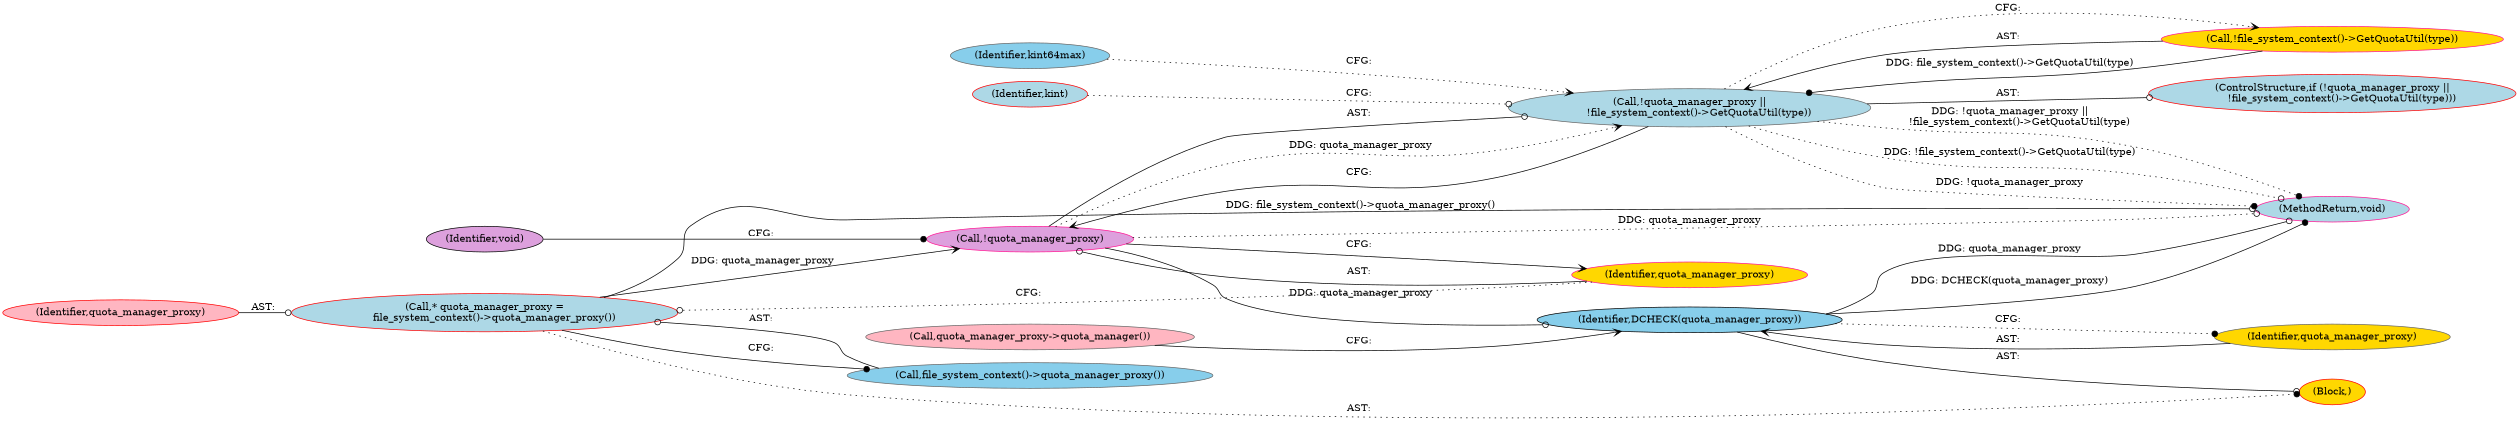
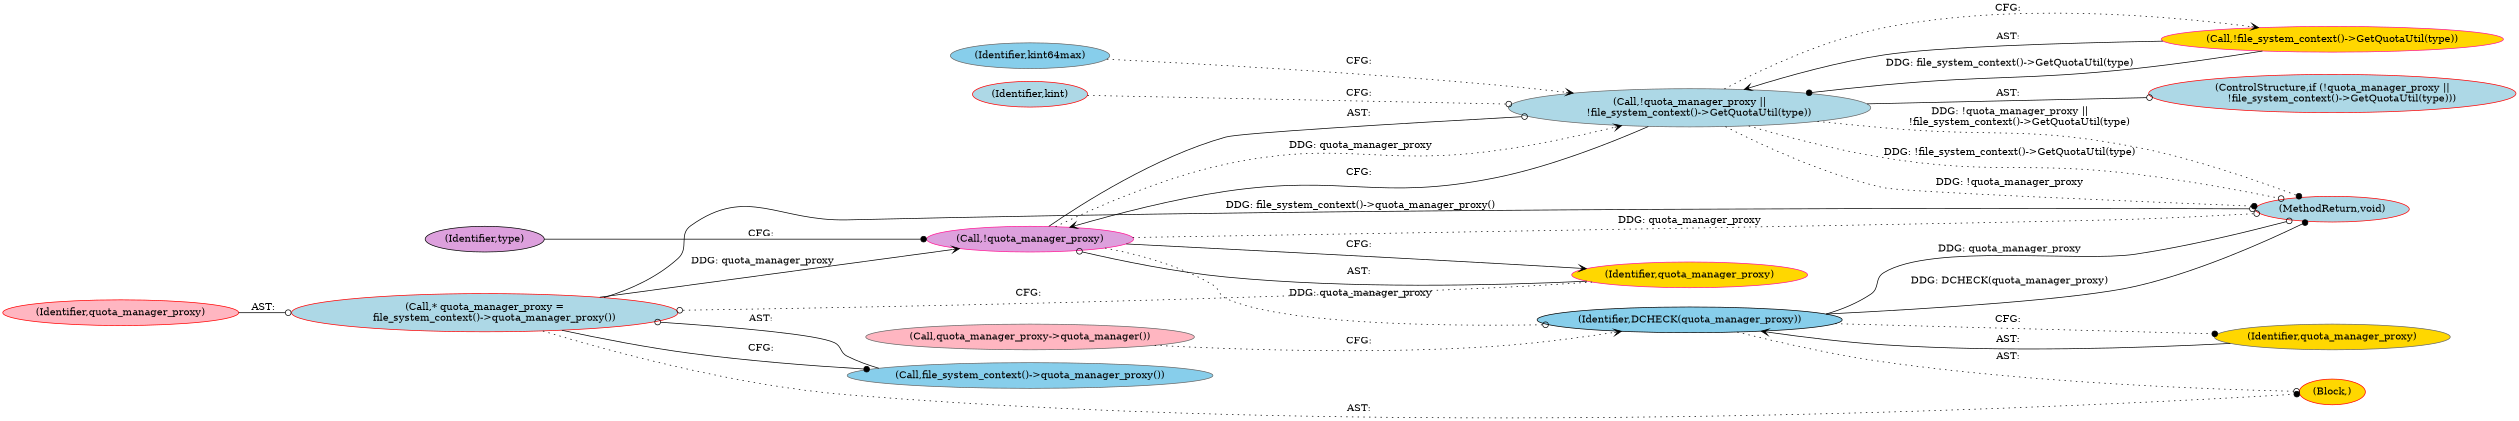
node "(MethodReturn,void)": color deeppink -> red
node "(Identifier,void)": label "(Identifier,void)" -> "(Identifier,type)"
edge "(Call,!quota_manager_proxy)" -> "(Identifier,DCHECK(quota_manager_proxy))": style solid -> dotted
edge "(Call,quota_manager_proxy->quota_manager())" -> "(Identifier,DCHECK(quota_manager_proxy))": style solid -> dotted
edge "(Identifier,DCHECK(quota_manager_proxy))" -> "(Block,)": style solid -> dotted
